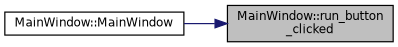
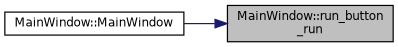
node "MainWindow::run_button _clicked": label "MainWindow::run_button _clicked" -> "MainWindow::run_button _run"
